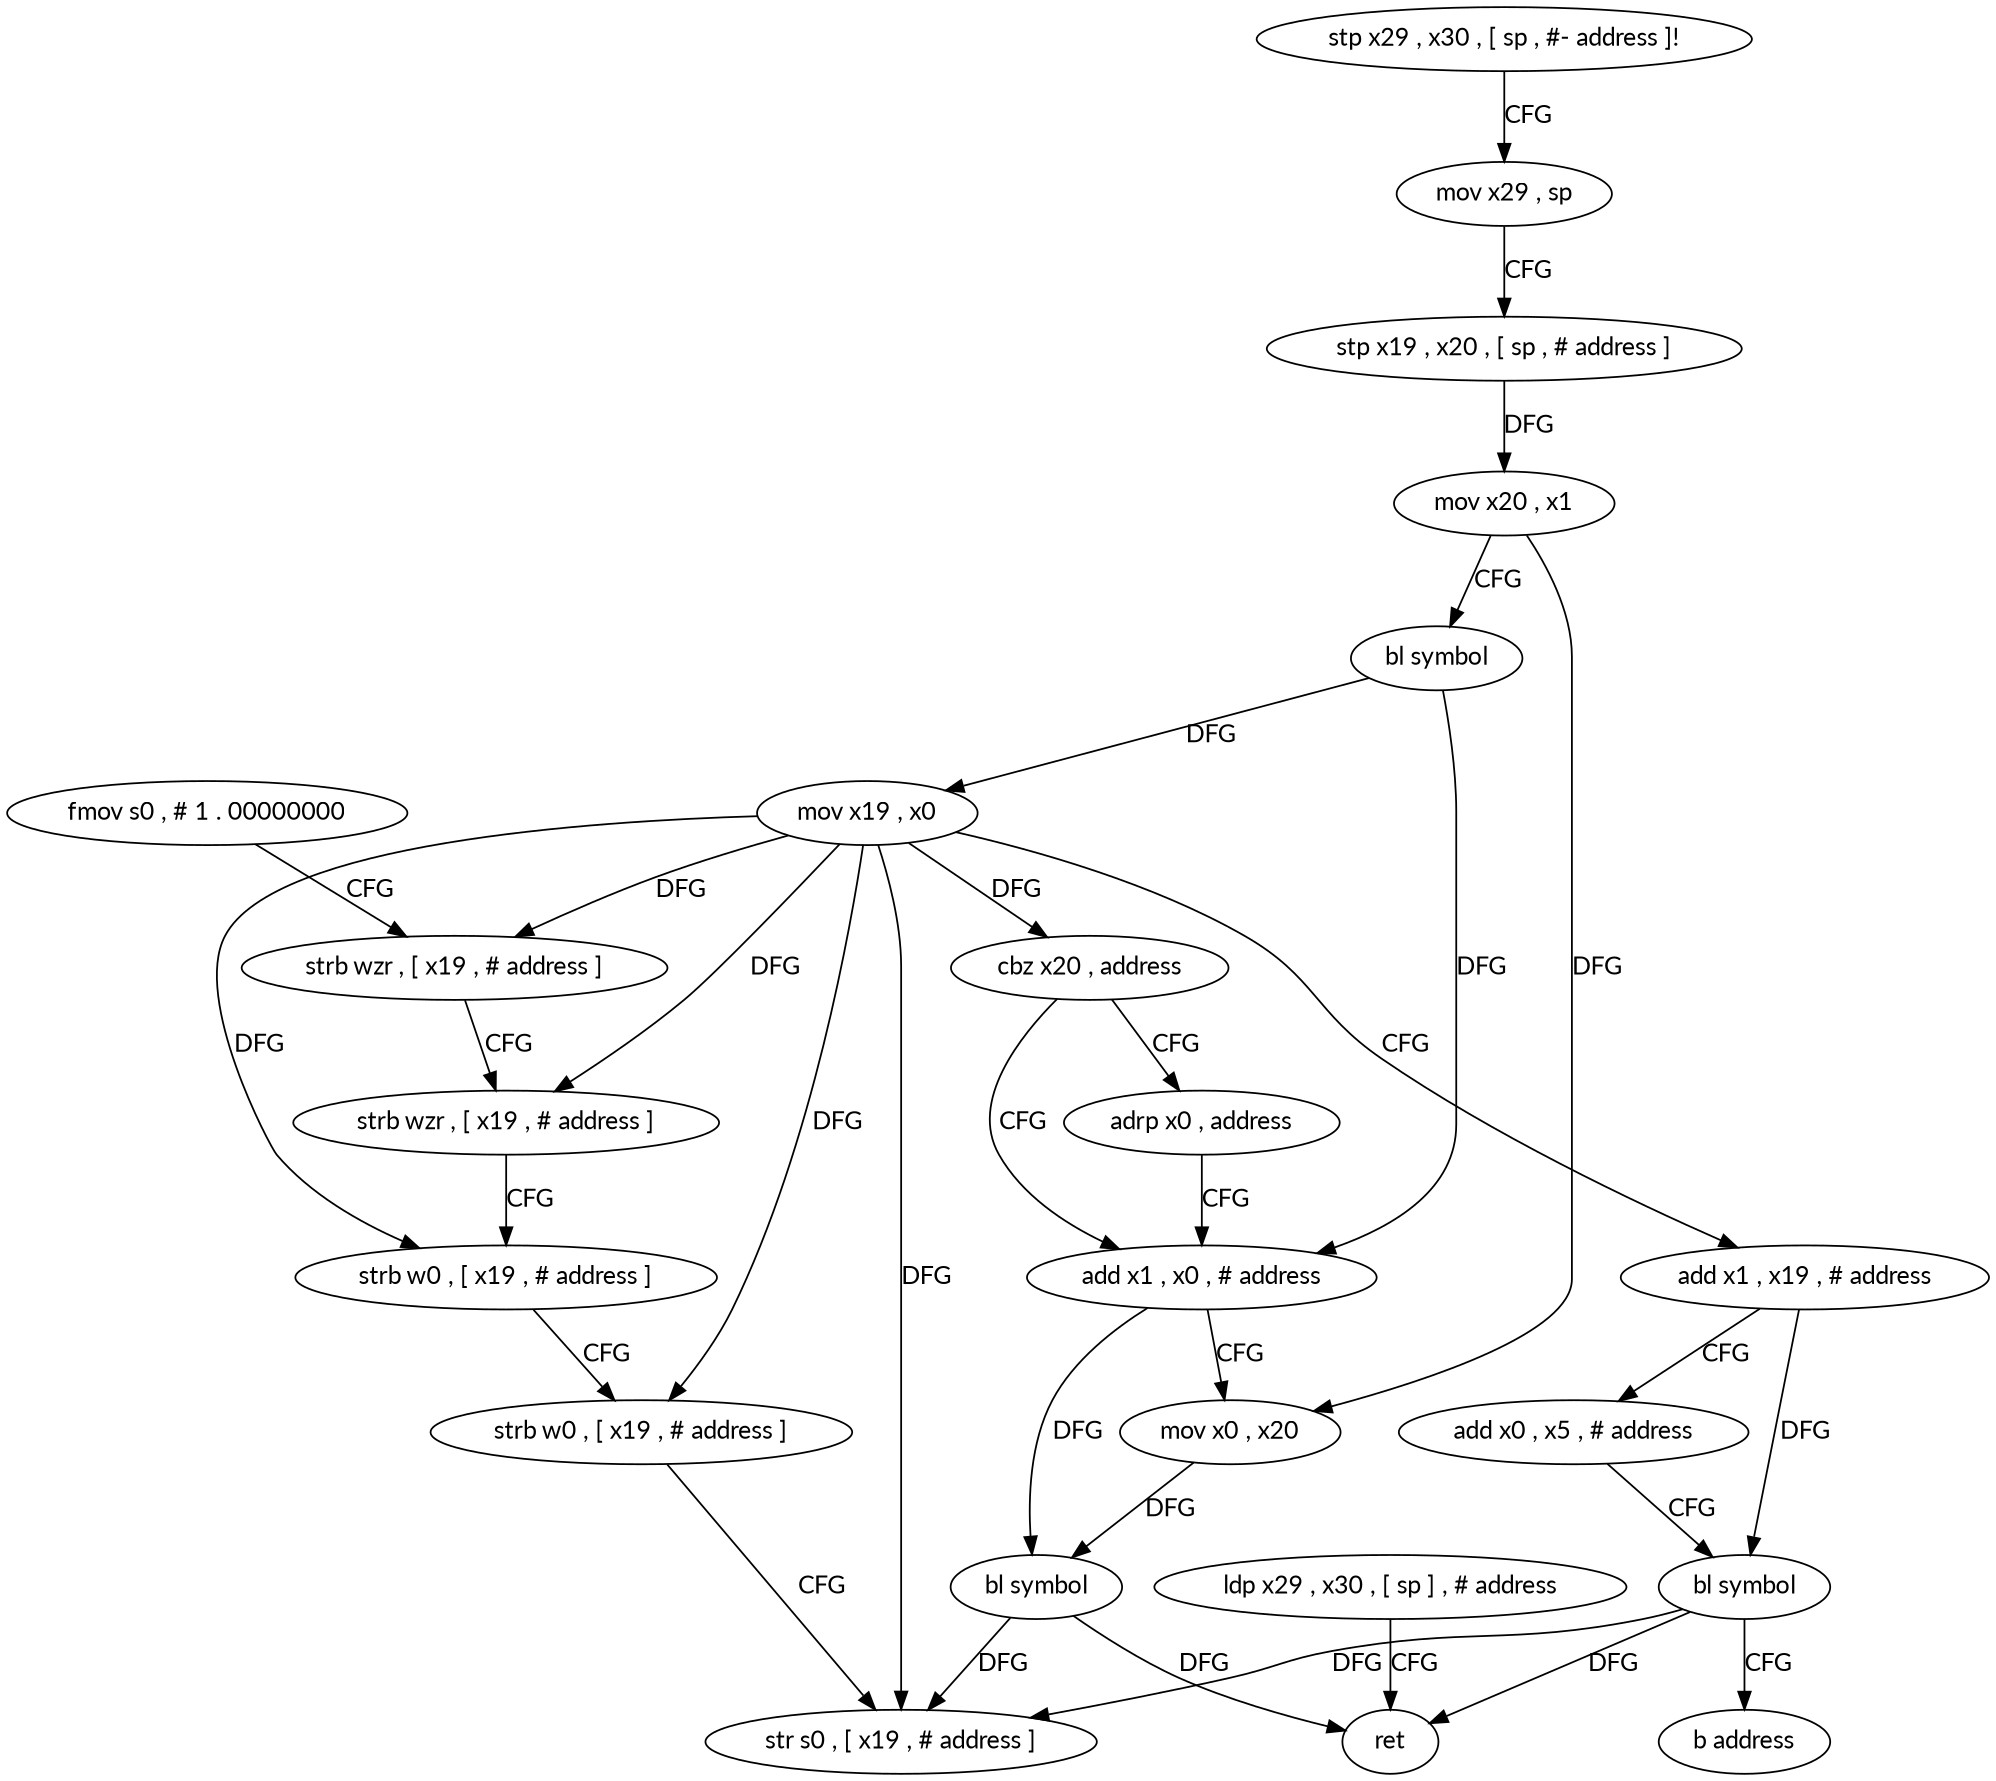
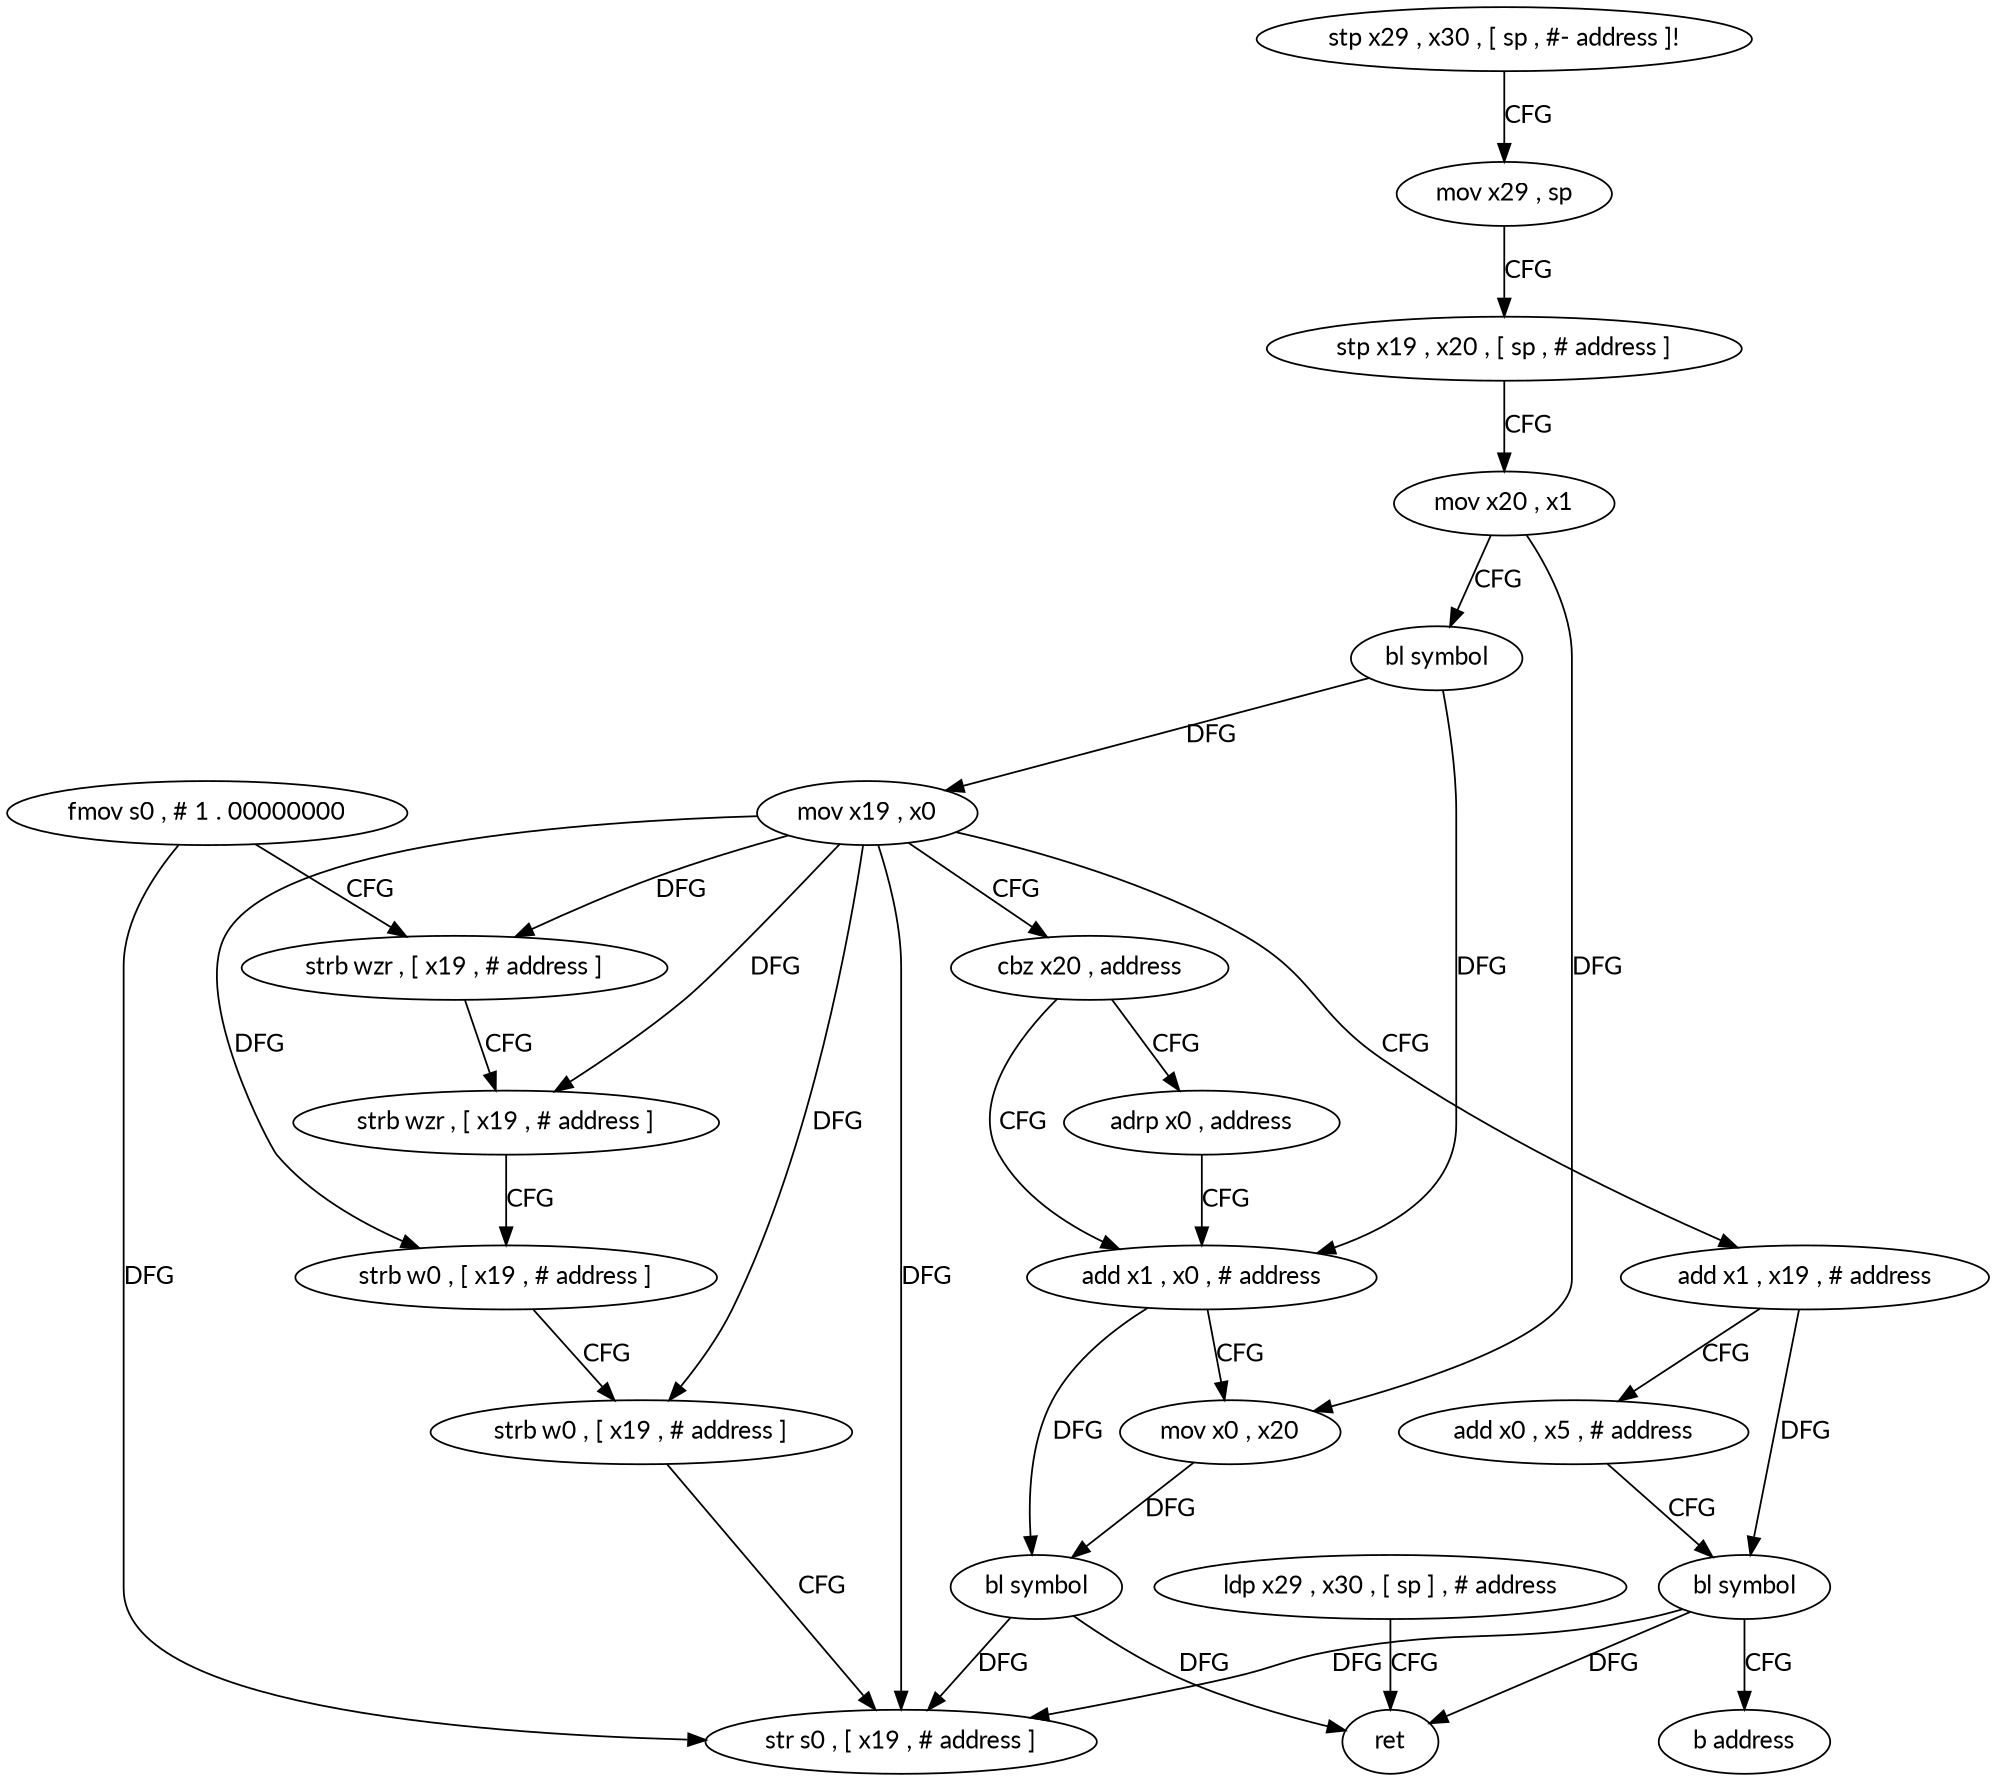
edge "stp x19 , x20 , [ sp , # address ]" -> "mov x20 , x1": label "DFG" -> "CFG"
edge "mov x19 , x0" -> "cbz x20 , address": label "DFG" -> "CFG"
edge "fmov s0 , # 1 . 00000000" -> "str s0 , [ x19 , # address ]": added, label "DFG"
